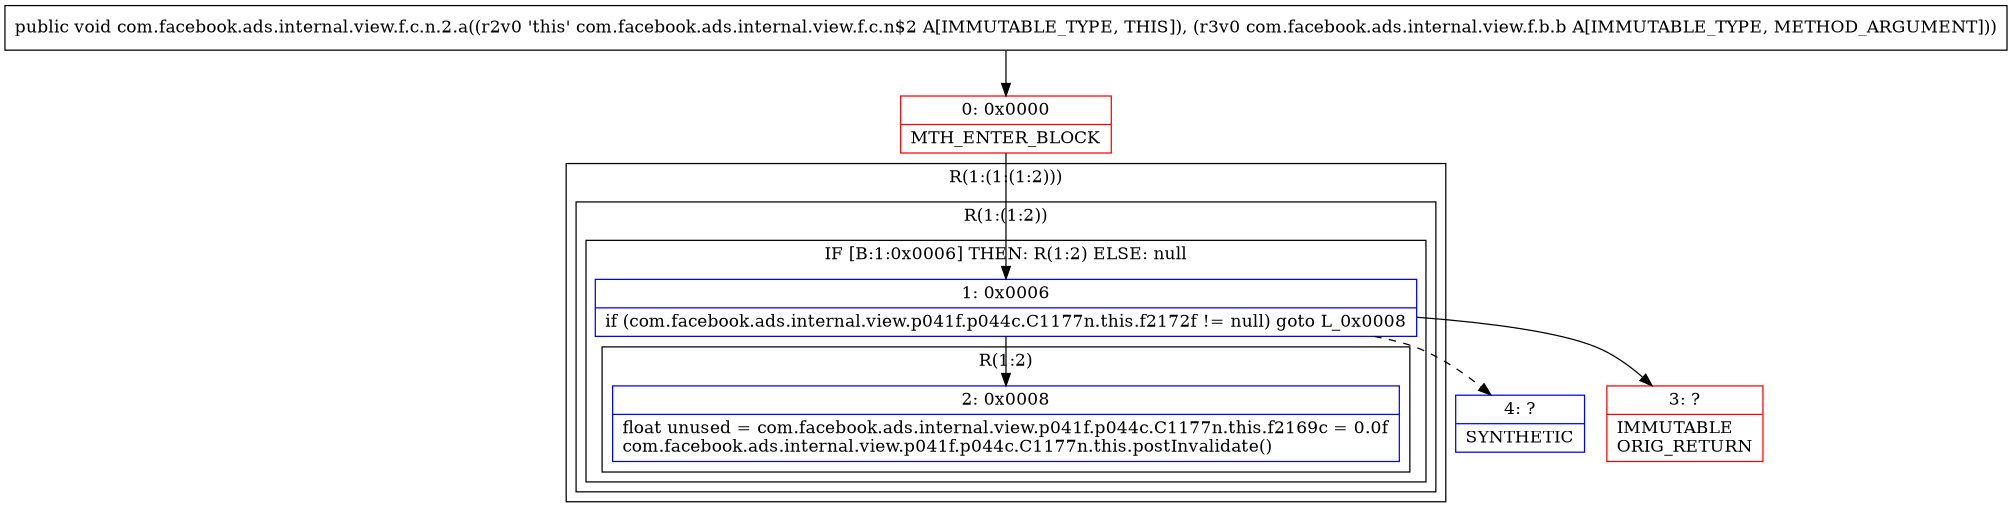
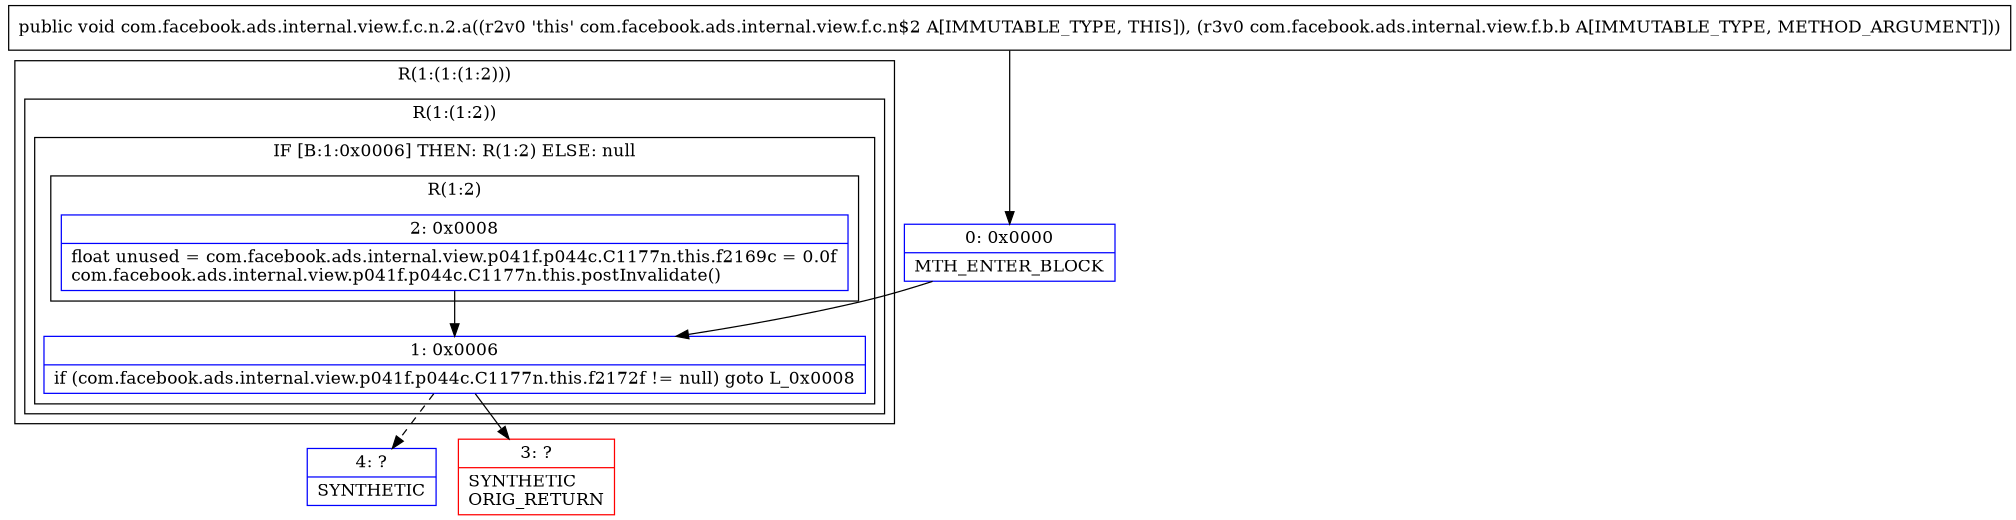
node "0: 0x0000": color red -> blue
edge "1: 0x0006" -> "2: 0x0008": reversed
node "3: ?": text "IMMUTABLE" -> "SYNTHETIC"
